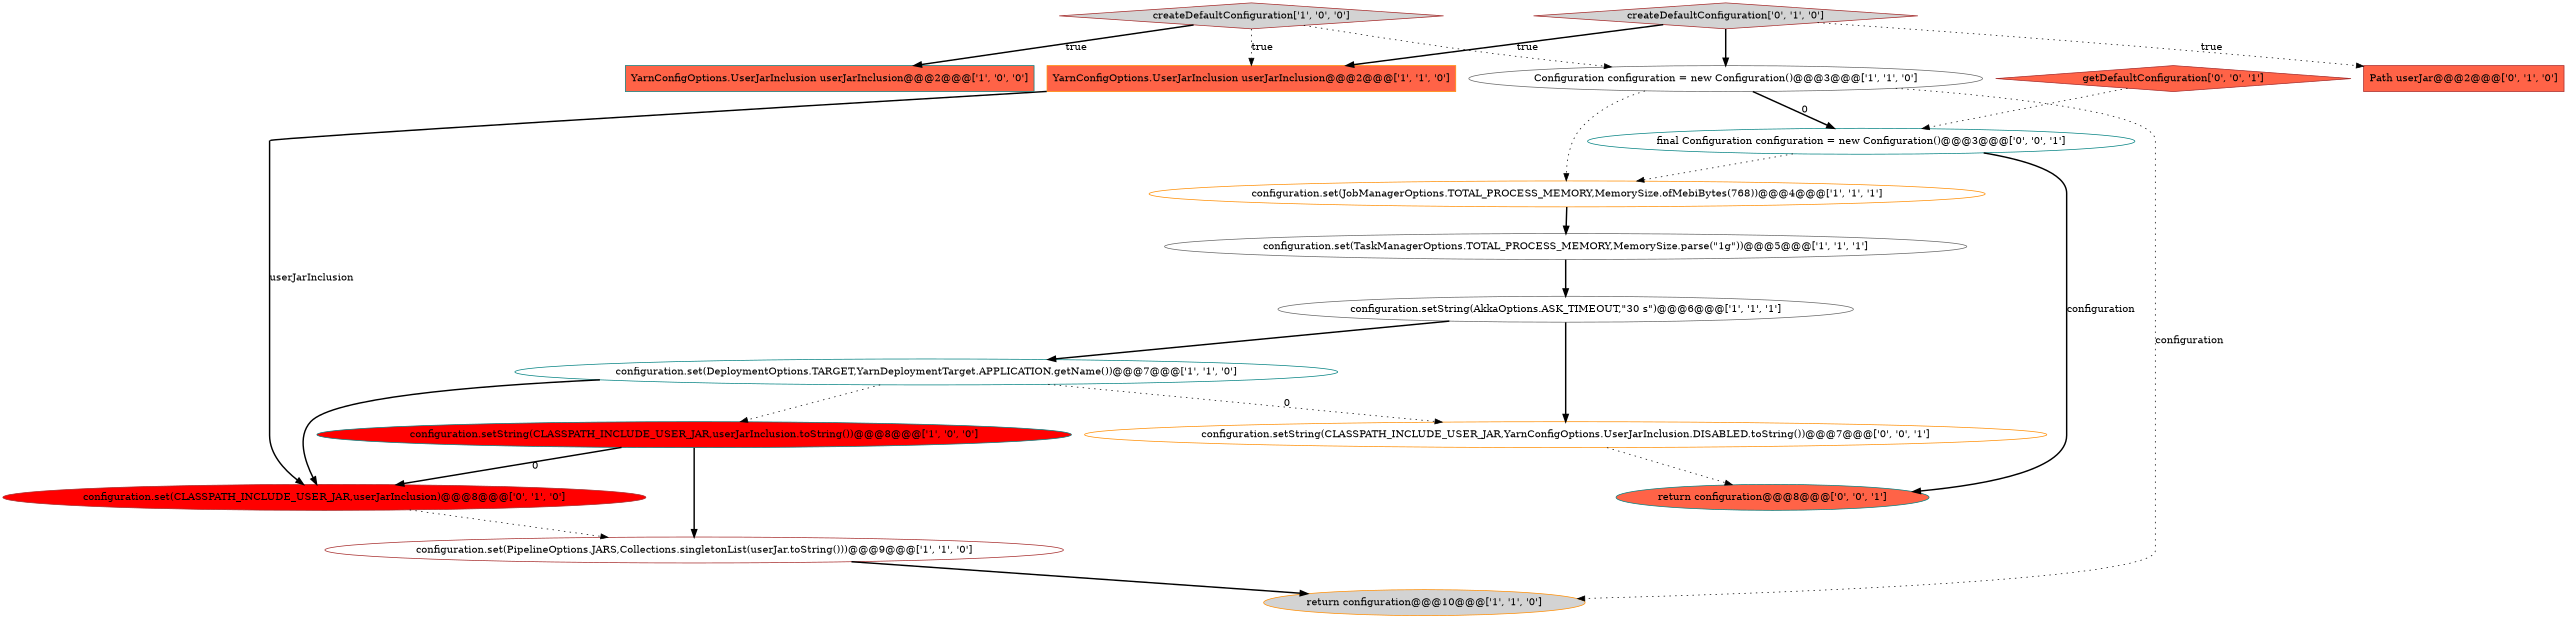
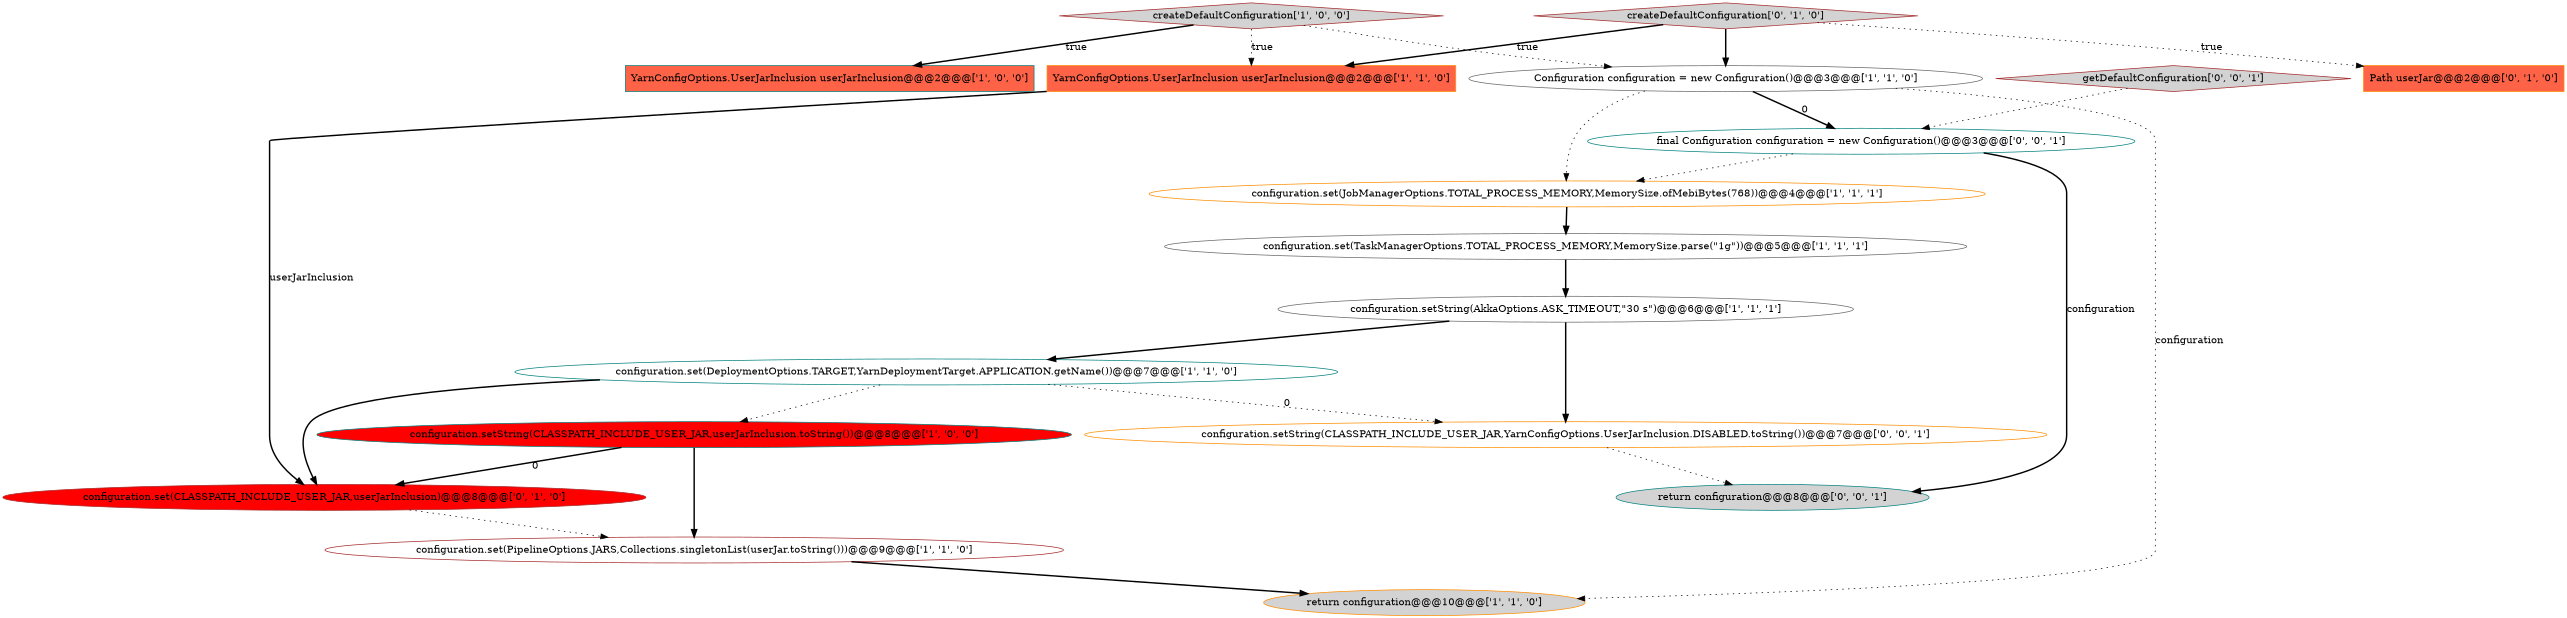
node "getDefaultConfiguration['0', '0', '1']": fillcolor tomato -> lightgray
node "Path userJar@@@2@@@['0', '1', '0']": color brown -> darkorange
node "return configuration@@@8@@@['0', '0', '1']": fillcolor tomato -> lightgray
